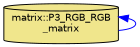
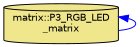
node "matrix::P3_RGB_RGB _matrix": label "matrix::P3_RGB_RGB _matrix" -> "matrix::P3_RGB_LED _matrix"
